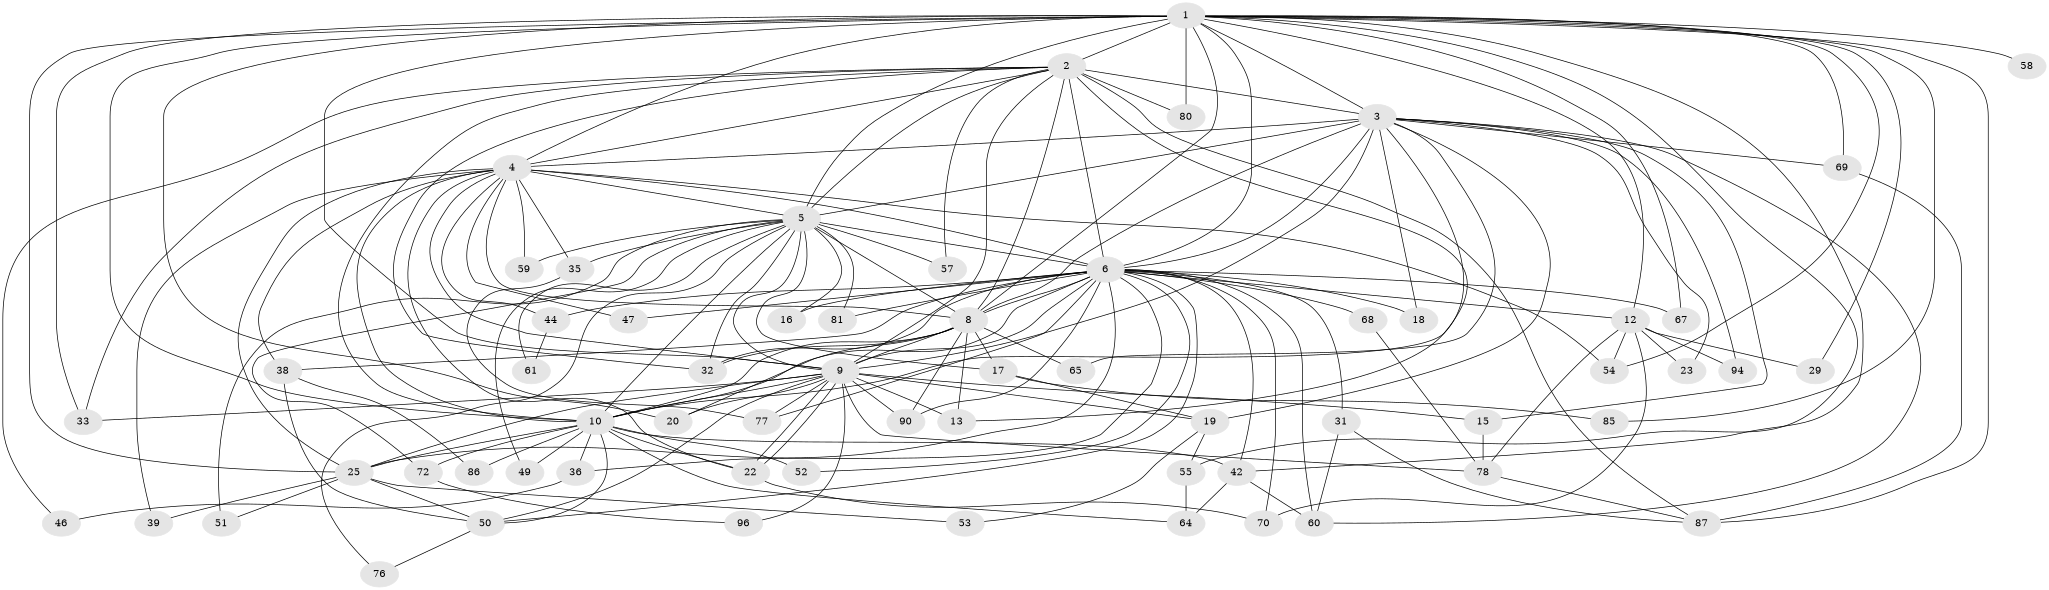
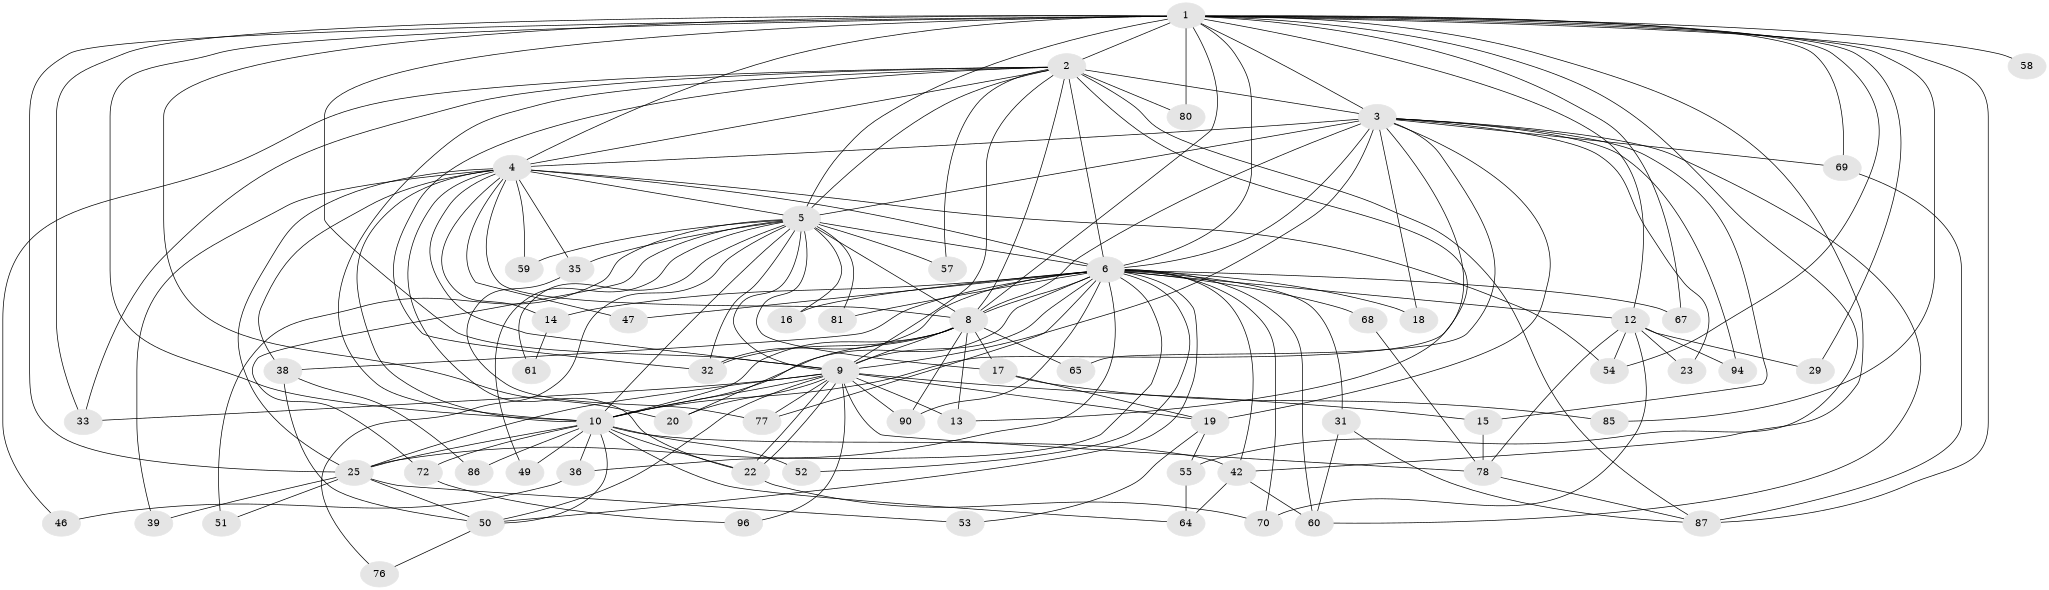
node "44": label "44" -> "14"
